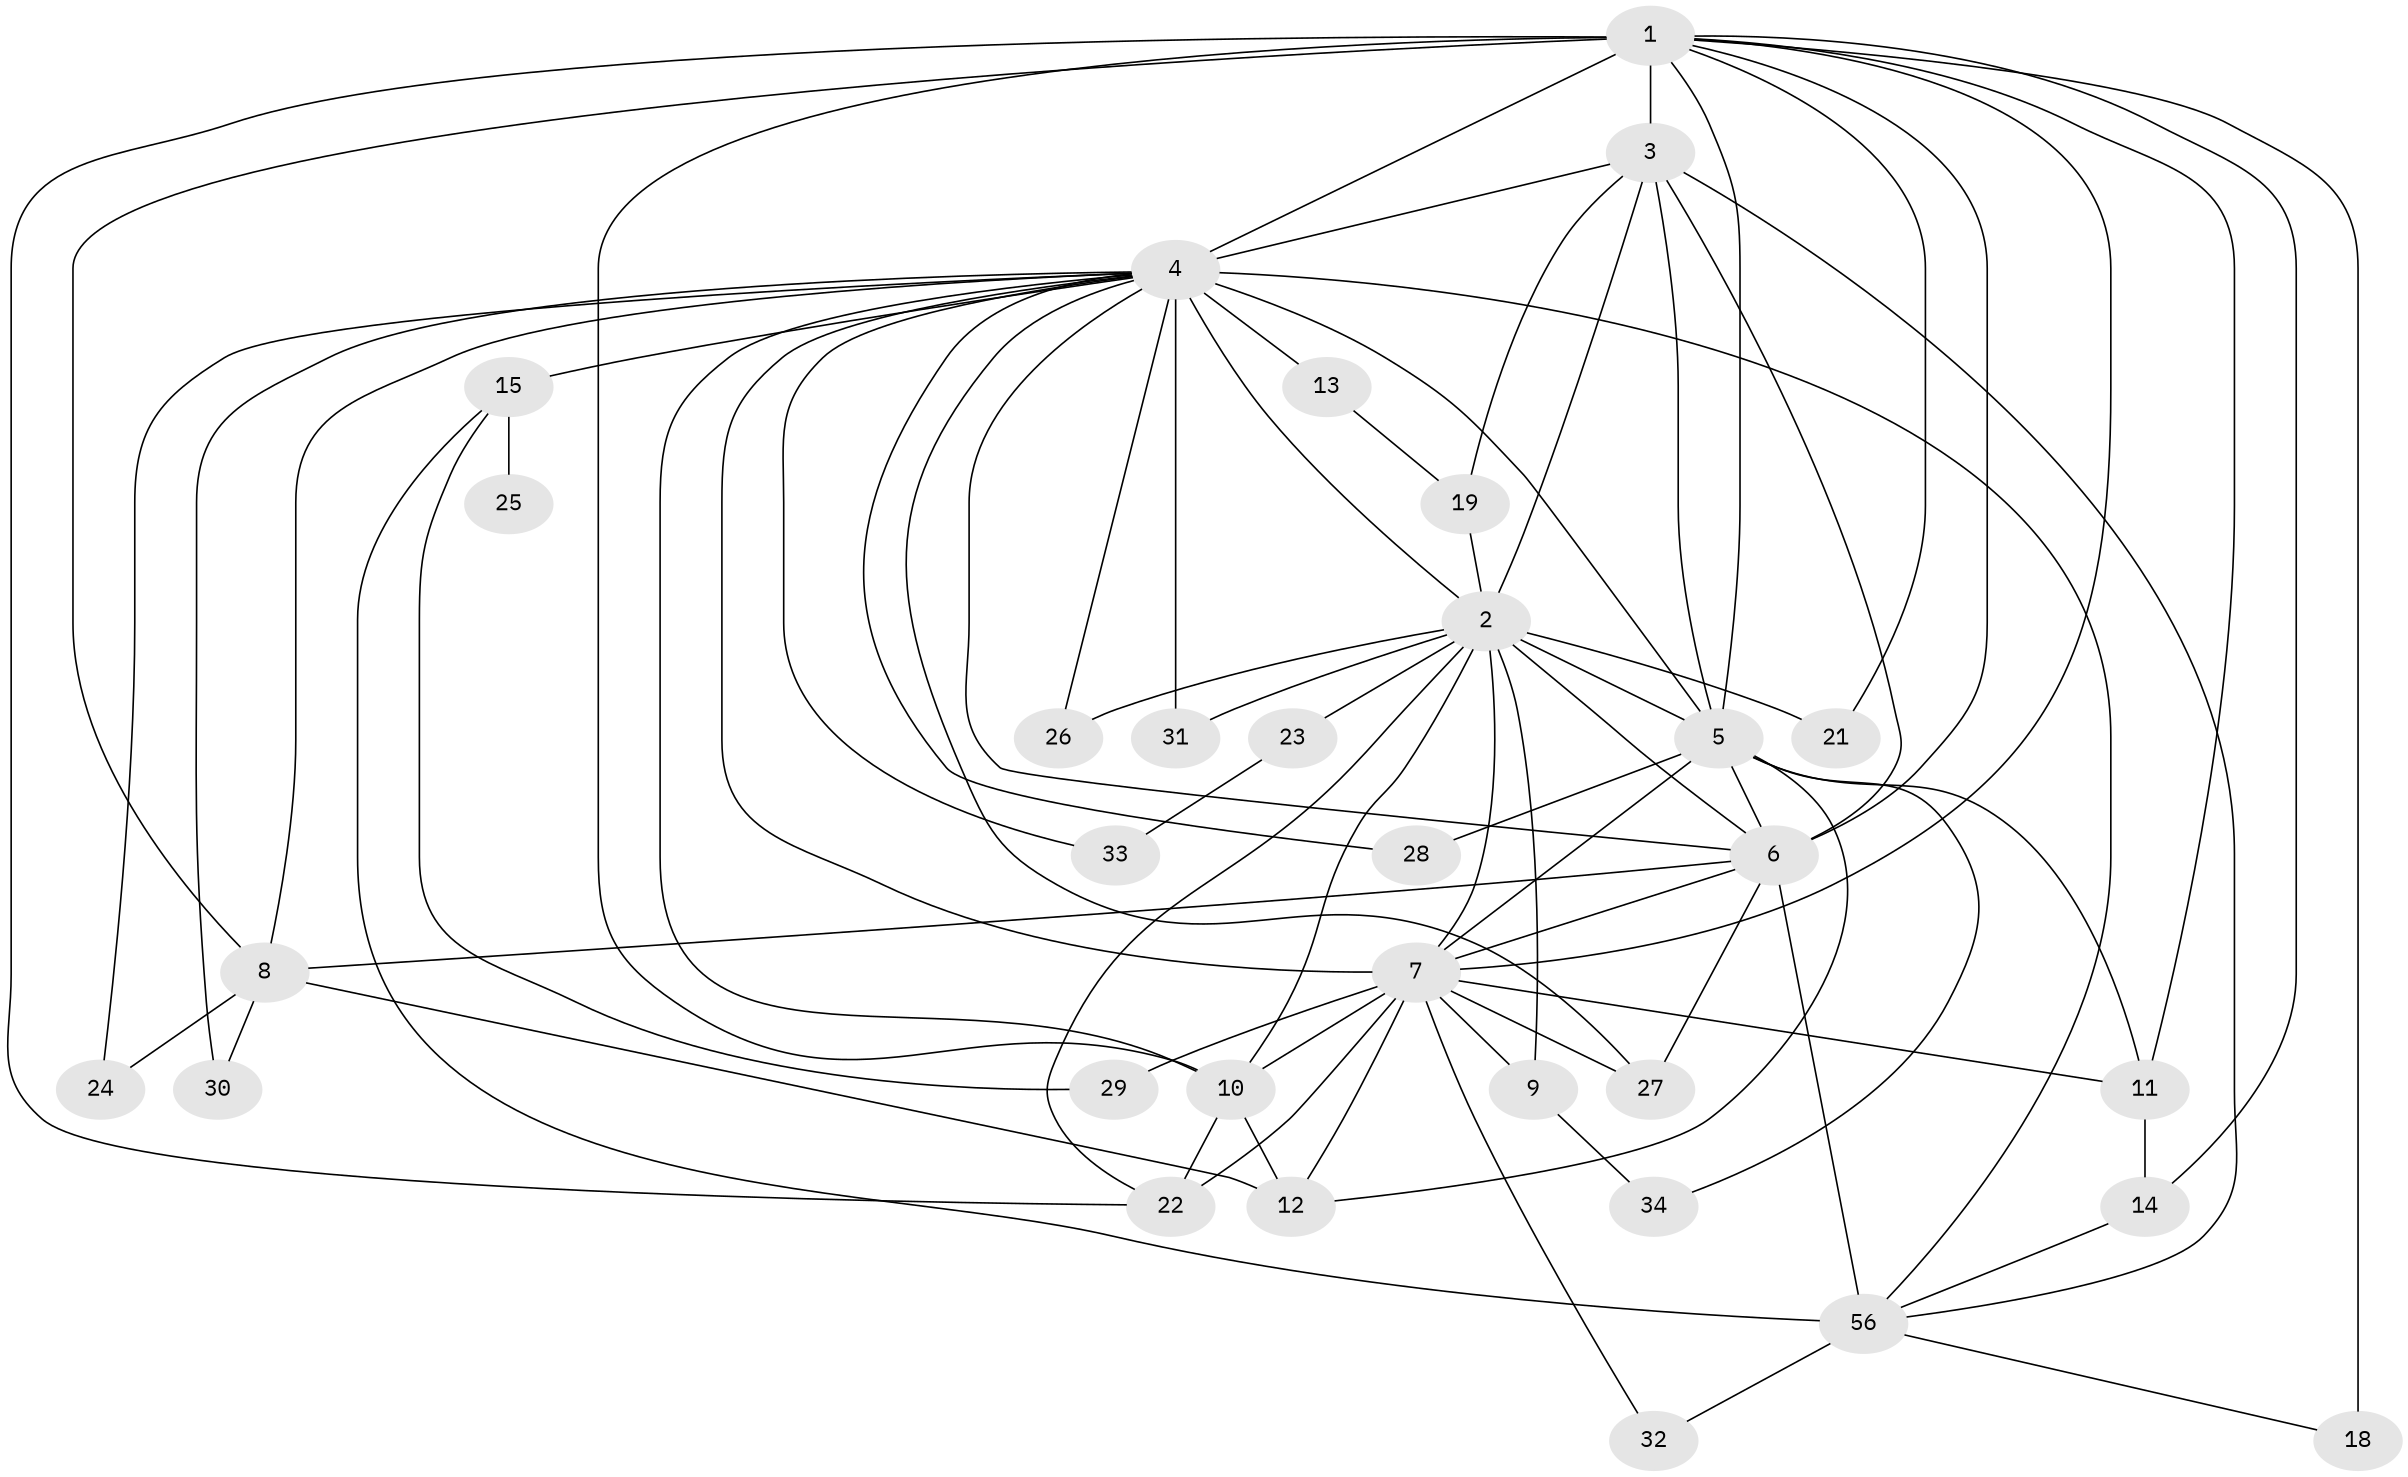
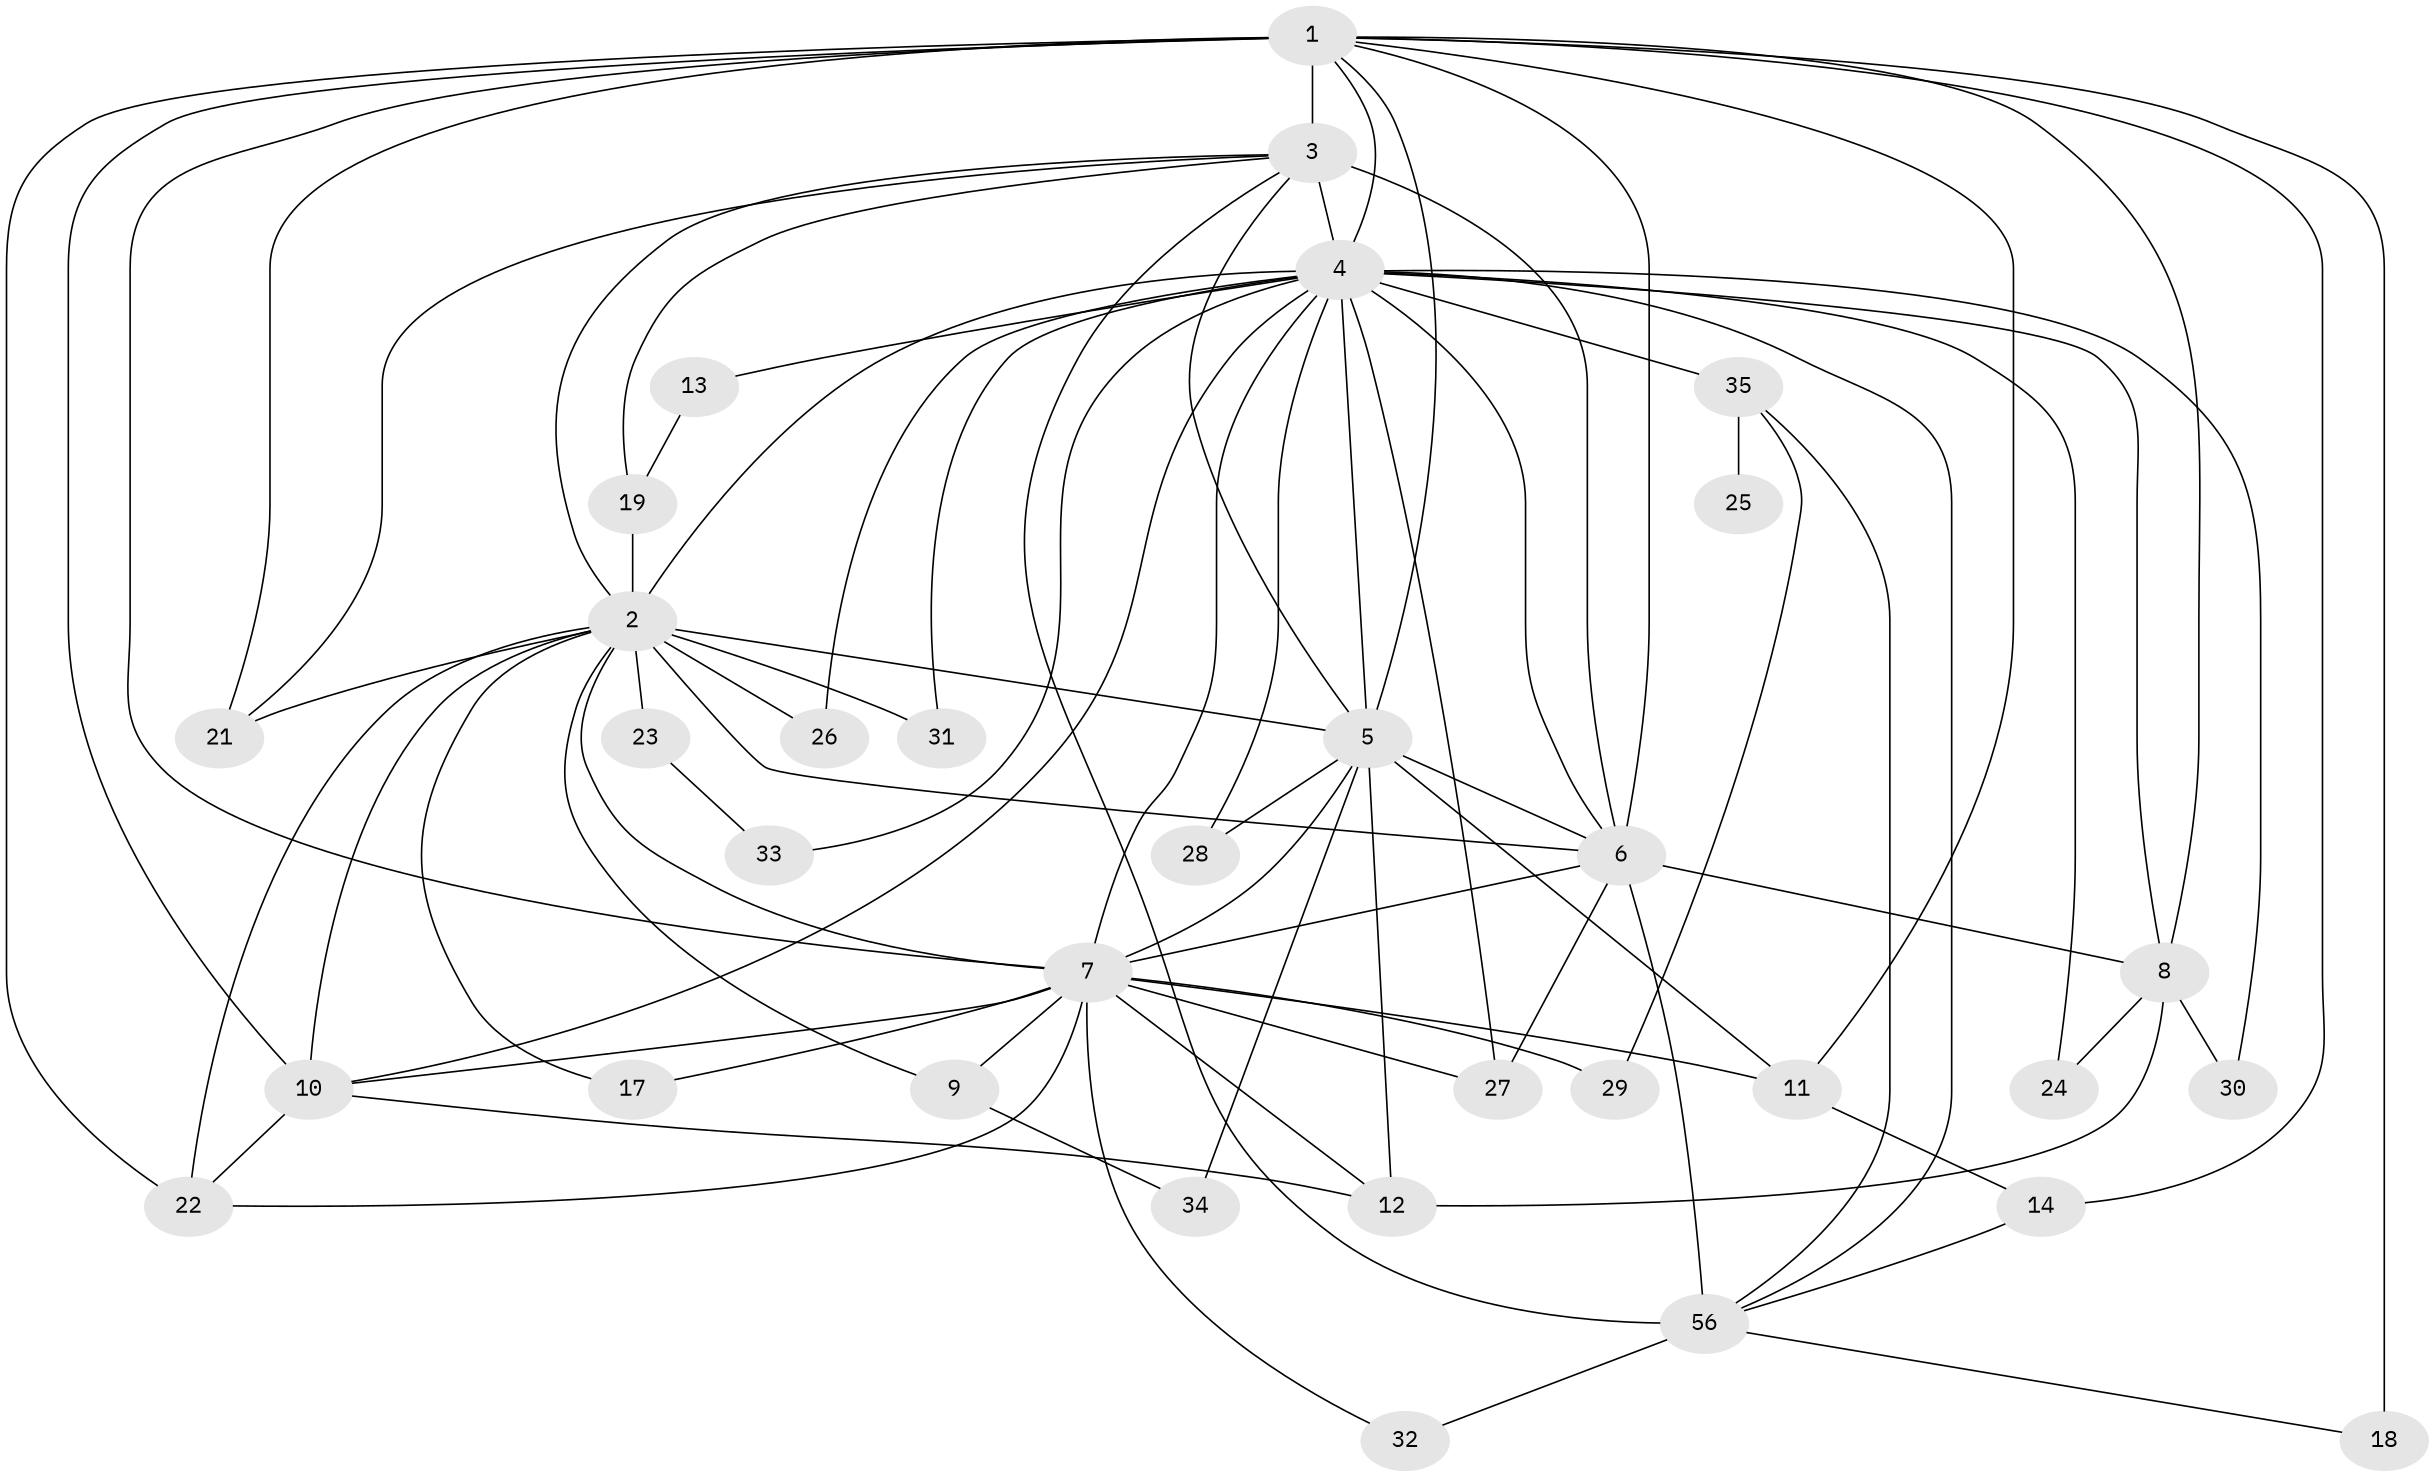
edge "3" -- "21": added
node "15": label "15" -> "35"
node "17": added
